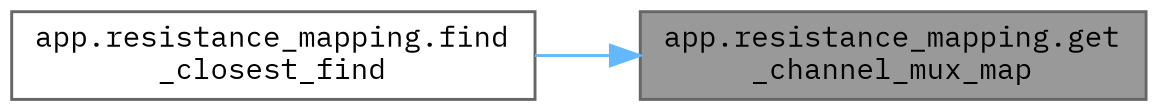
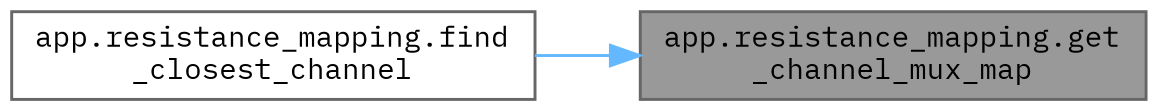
node "app.resistance_mapping.find _closest_find": label "app.resistance_mapping.find _closest_find" -> "app.resistance_mapping.find _closest_channel"
